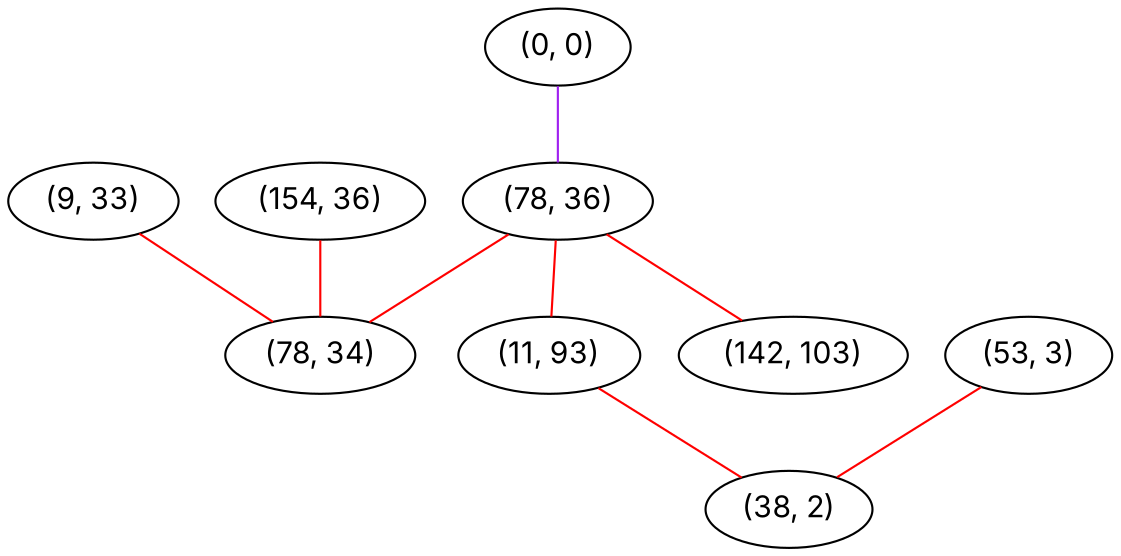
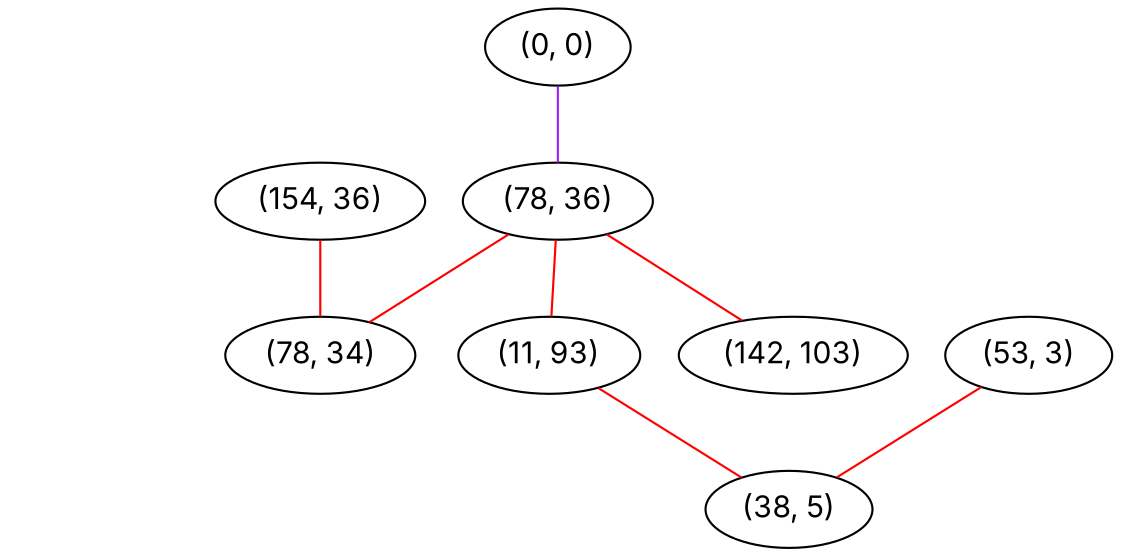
node "(9, 33)": removed
node "(38, 2)": label "(38, 2)" -> "(38, 5)"
